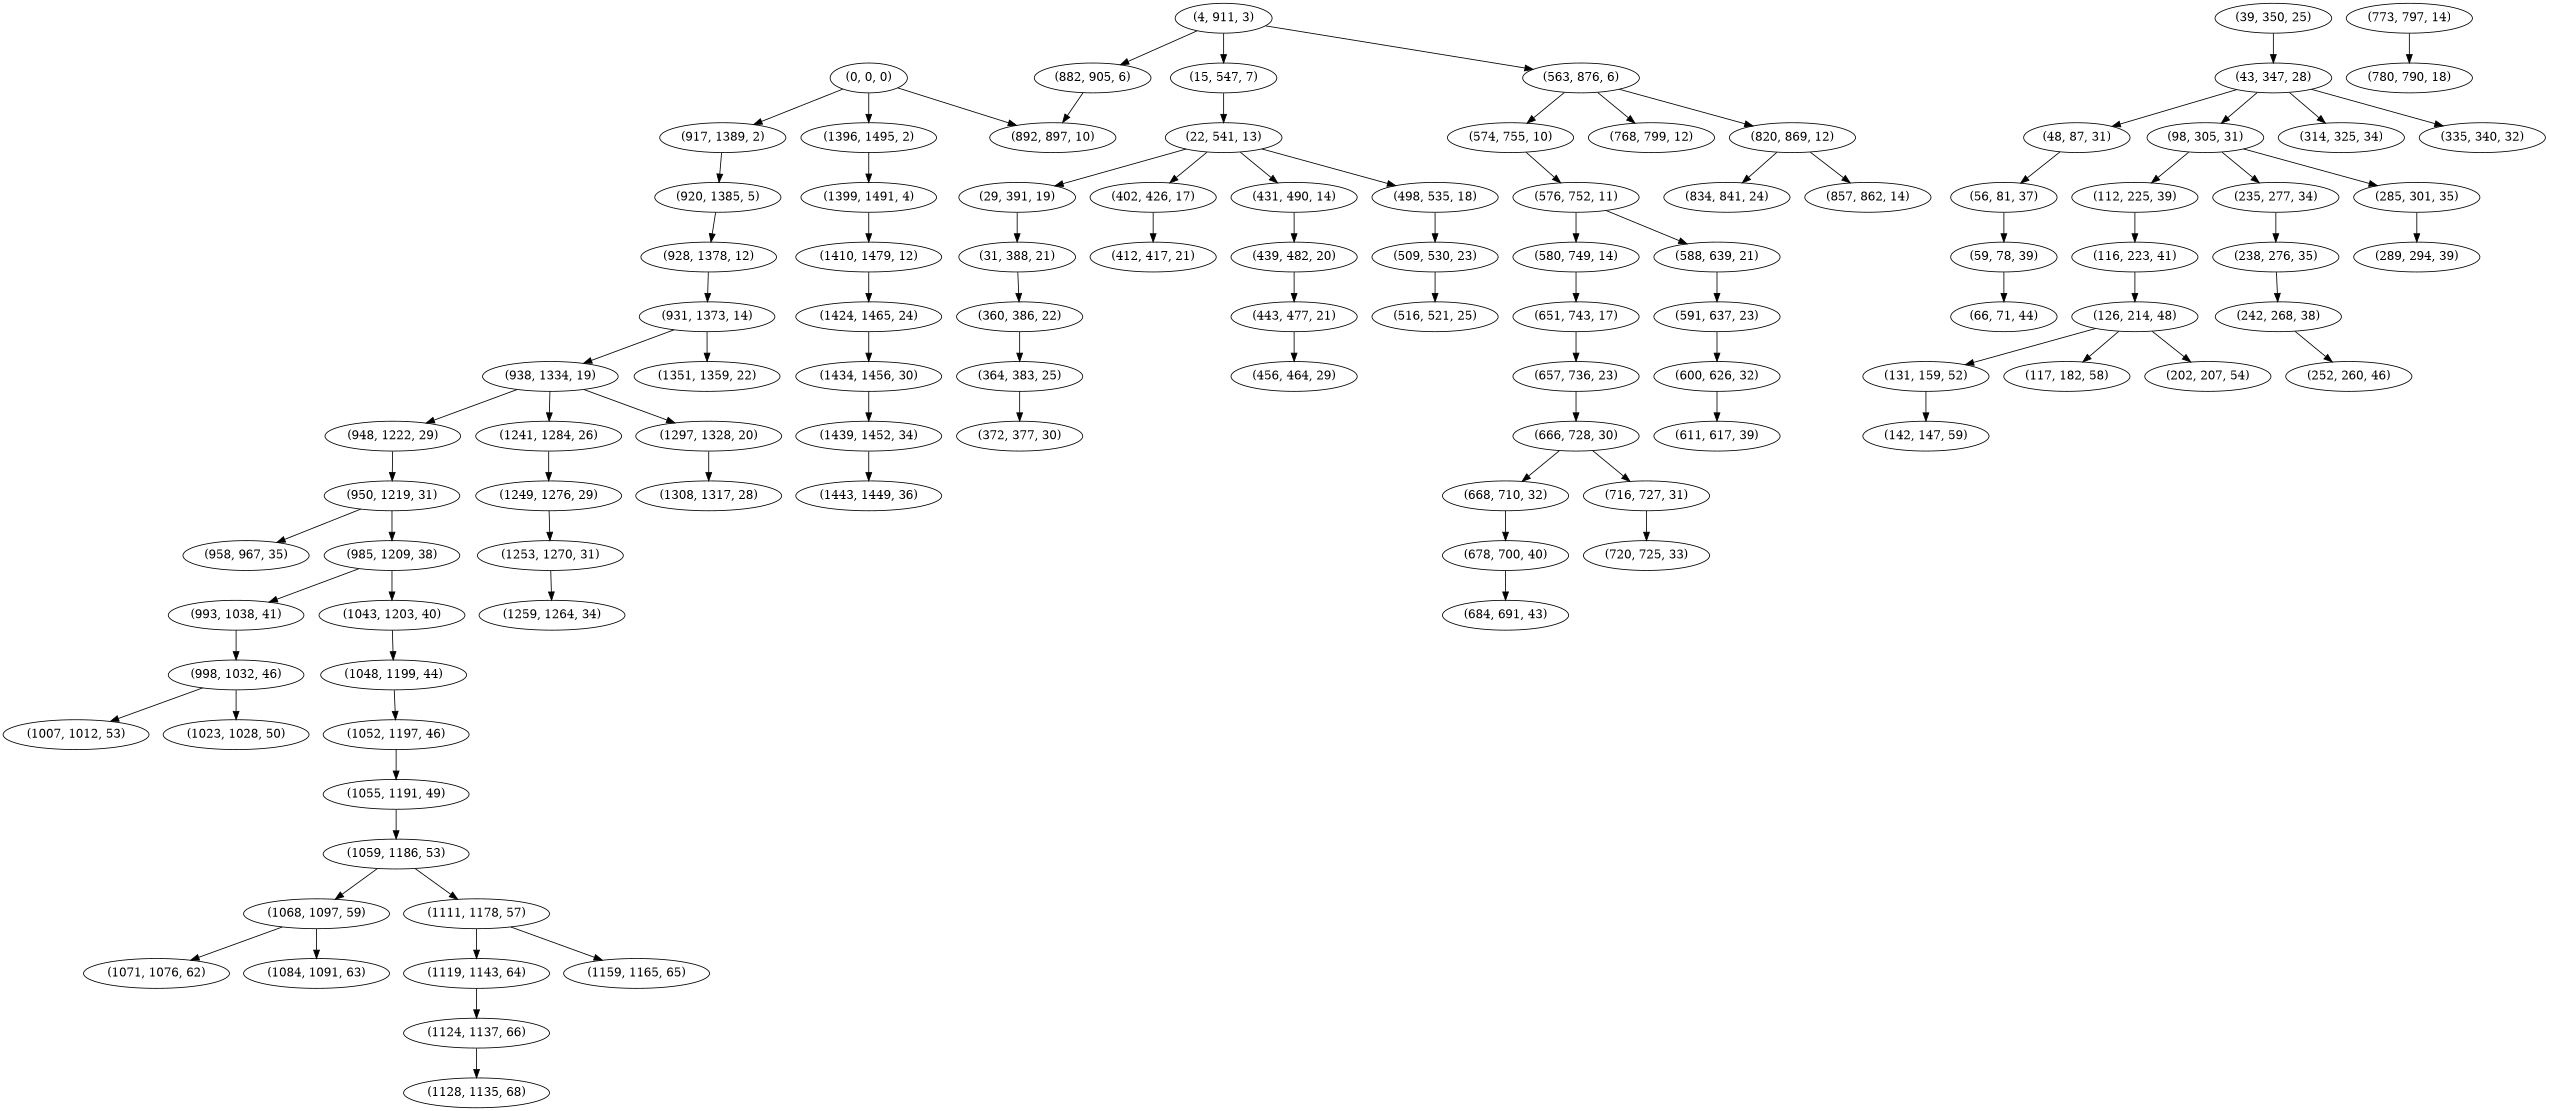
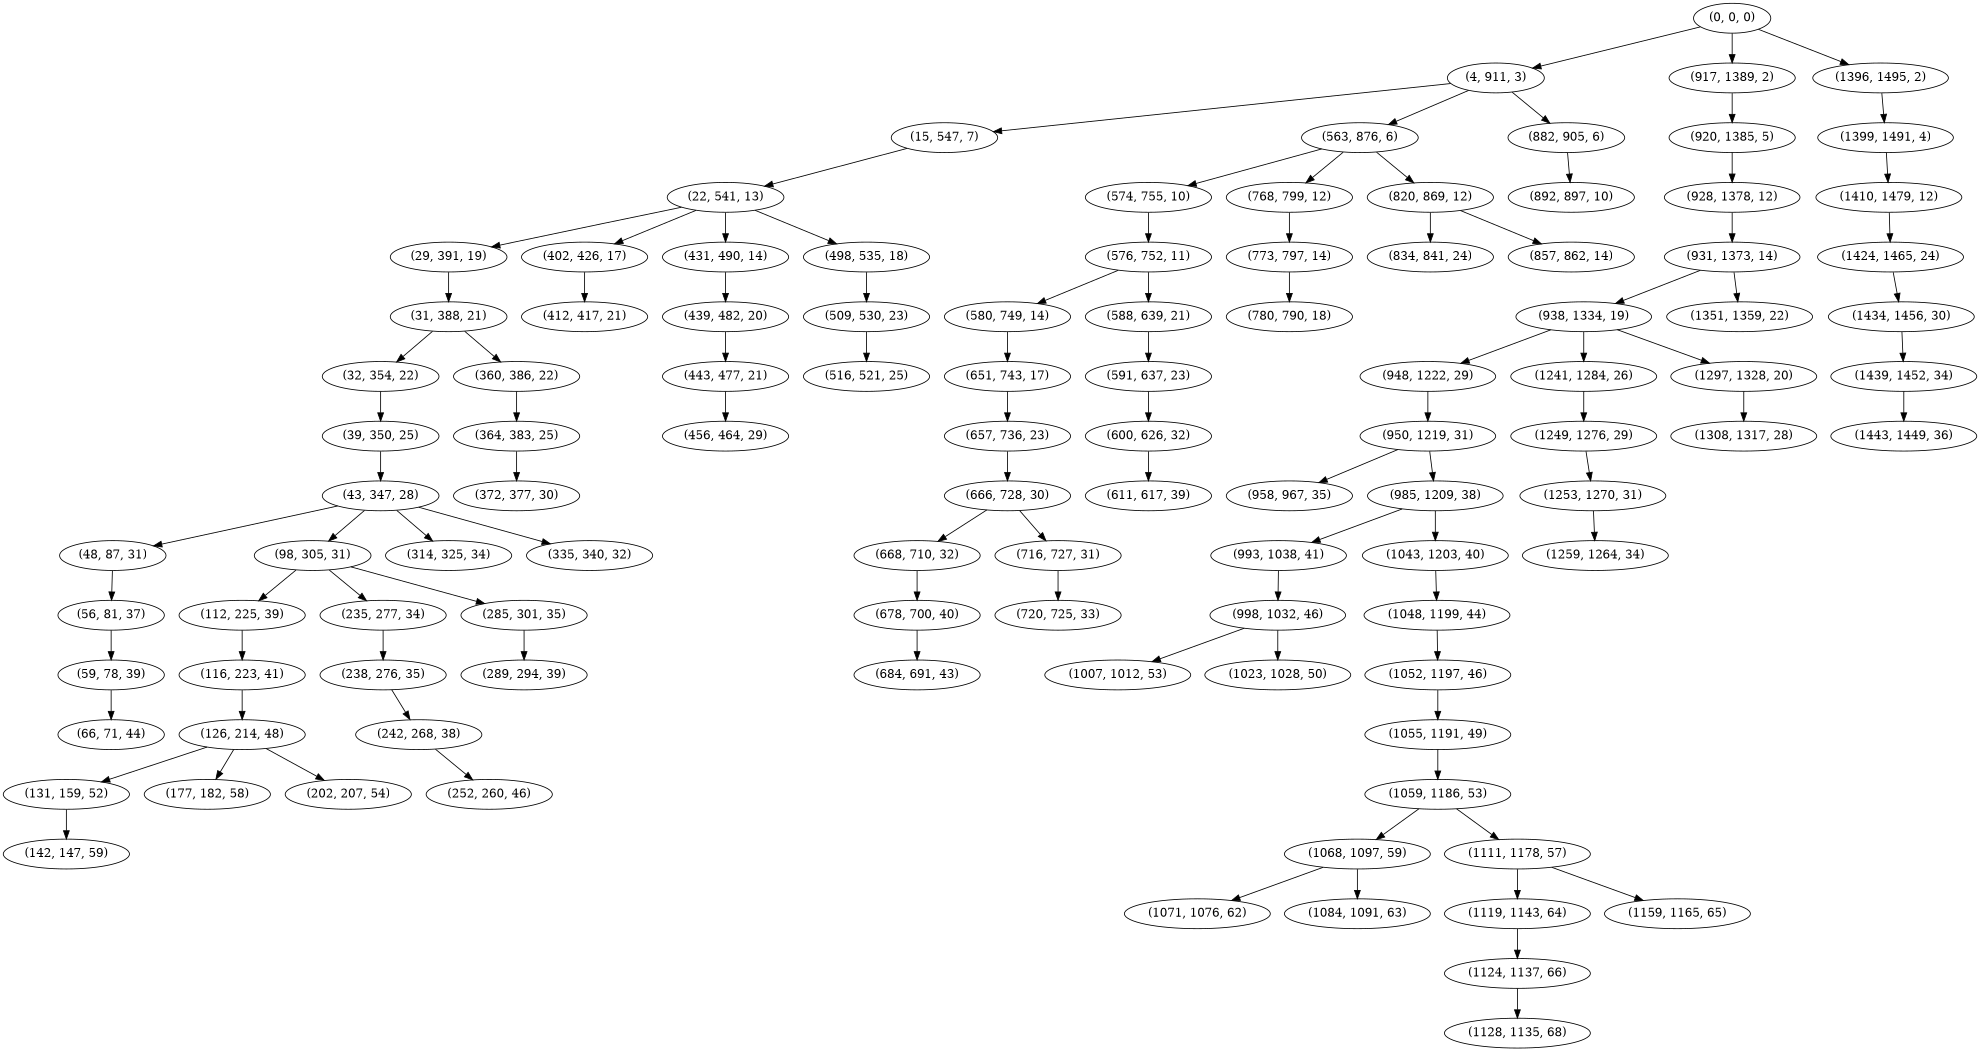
edge "(0, 0, 0)" -> "(892, 897, 10)": now "(0, 0, 0)" -> "(4, 911, 3)"
edge "(768, 799, 12)" -> "(773, 797, 14)": added
node "(32, 354, 22)": added
node "(117, 182, 58)": label "(117, 182, 58)" -> "(177, 182, 58)"
